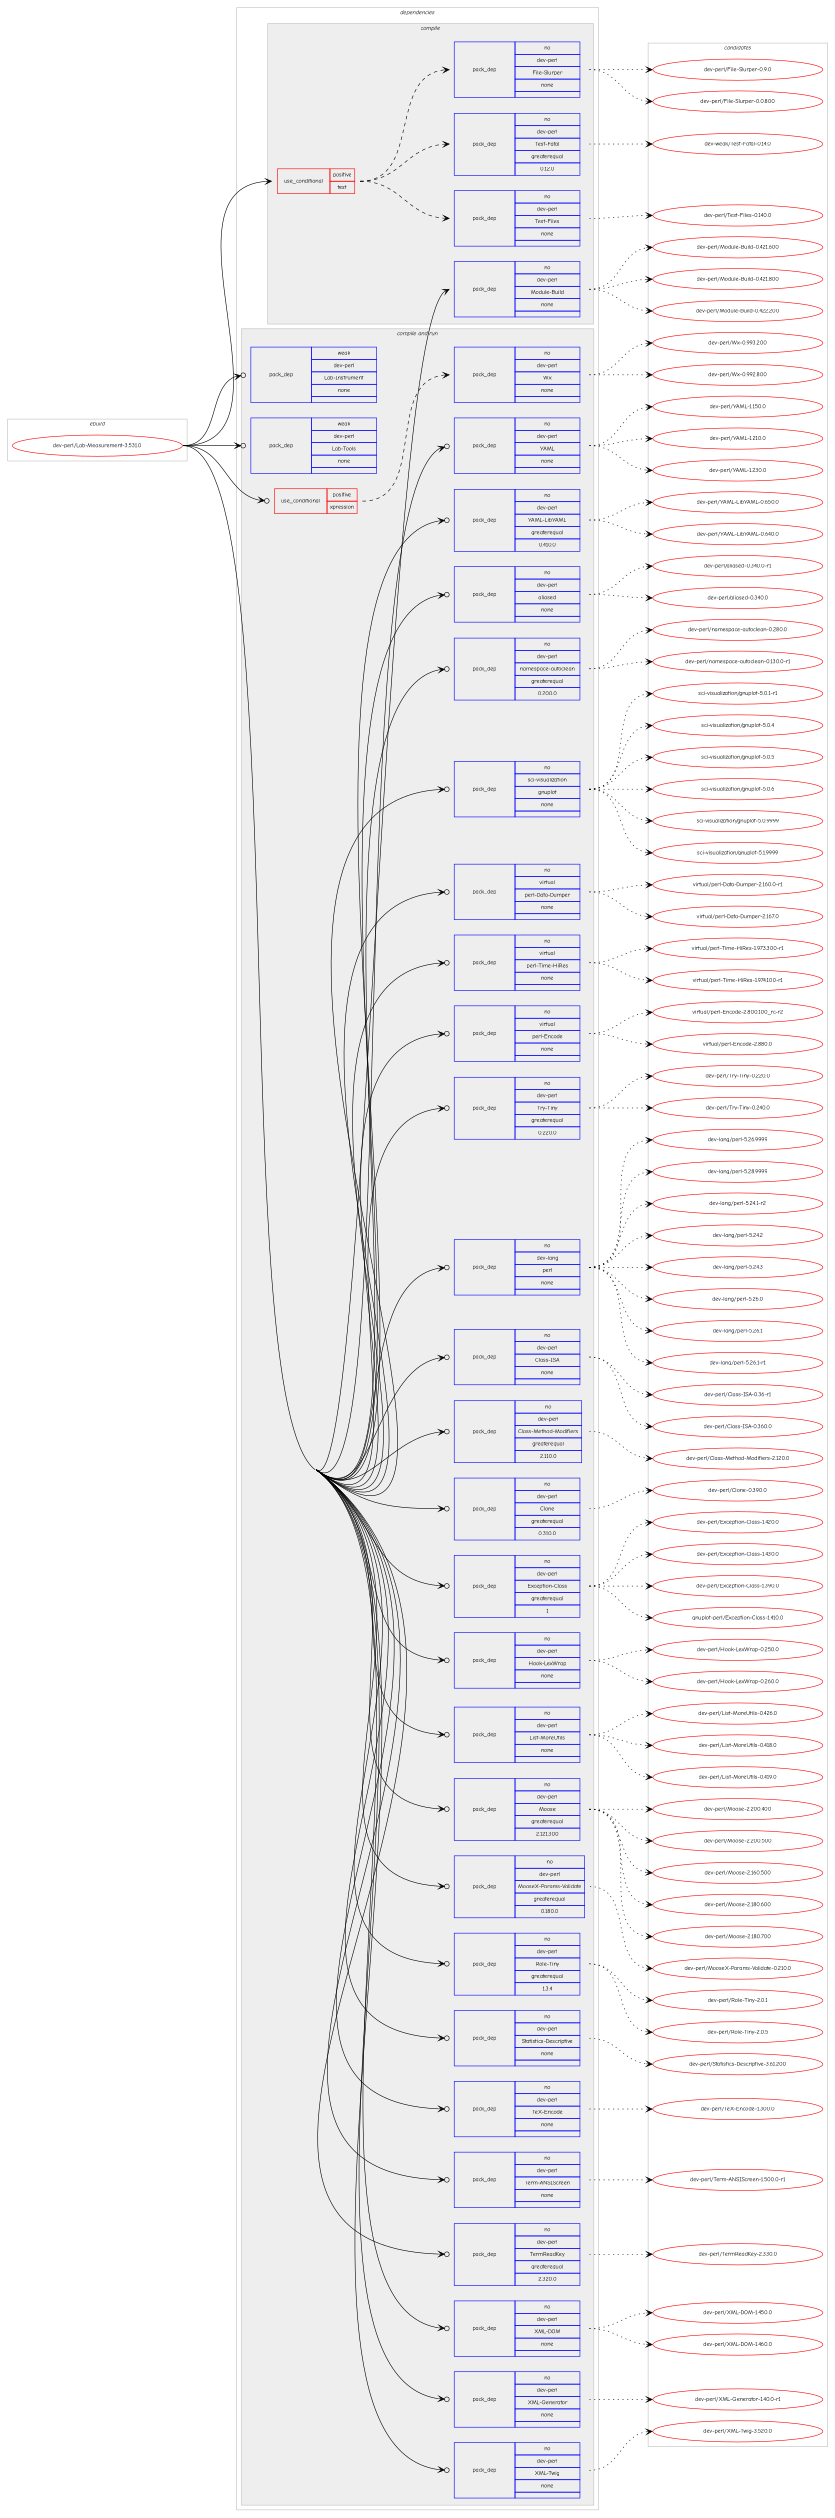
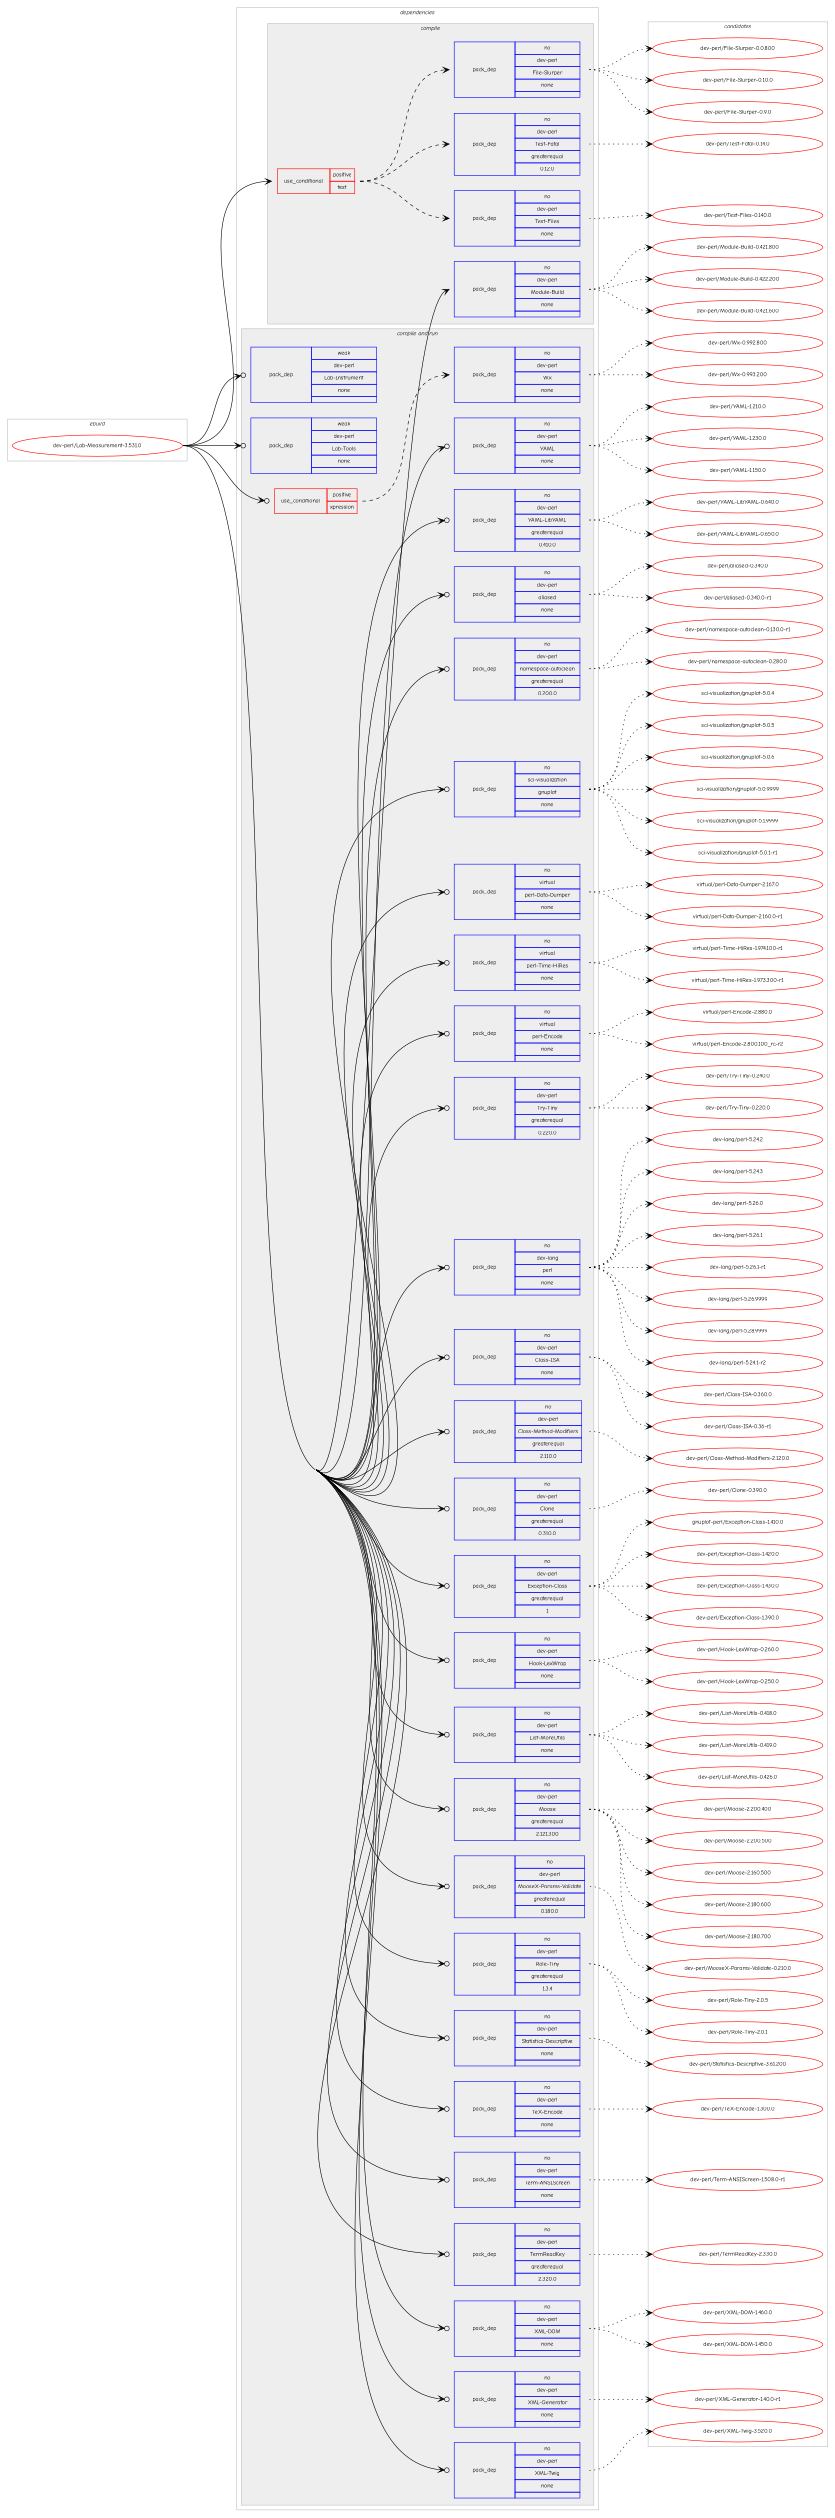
node "dev-perl/File-Slurper-0.10.0": added
node "dev-weak/Test-Fatal-0.14.0": label "dev-weak/Test-Fatal-0.14.0" -> "dev-perl/Test-Fatal-0.14.0"
node "dev-perl/Term-ANSIScreen-1.500.0-r1": label "dev-perl/Term-ANSIScreen-1.500.0-r1" -> "dev-perl/Term-ANSIScreen-1.508.0-r1"
